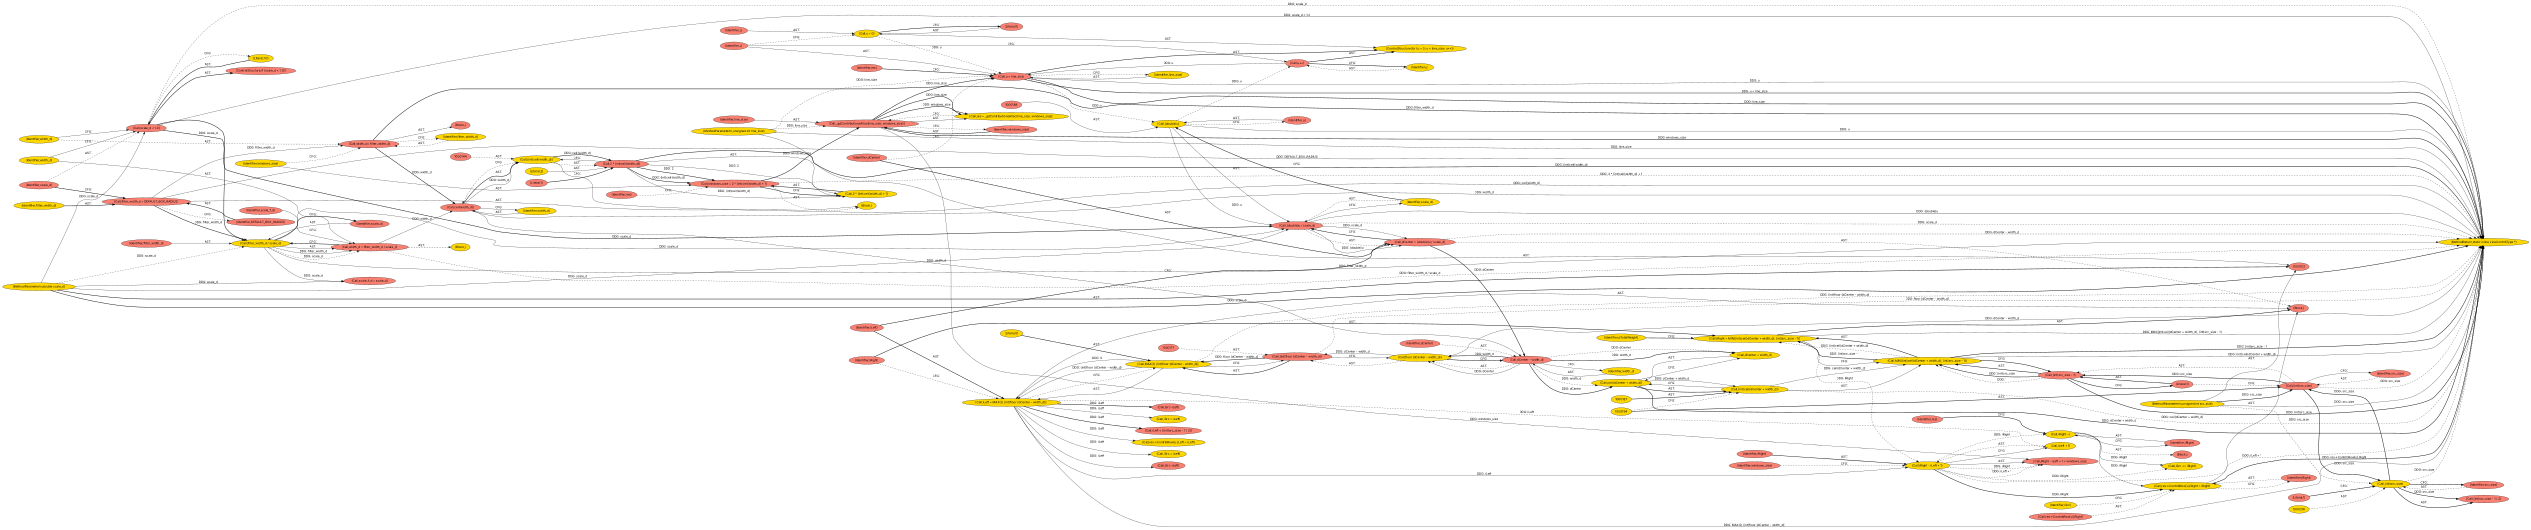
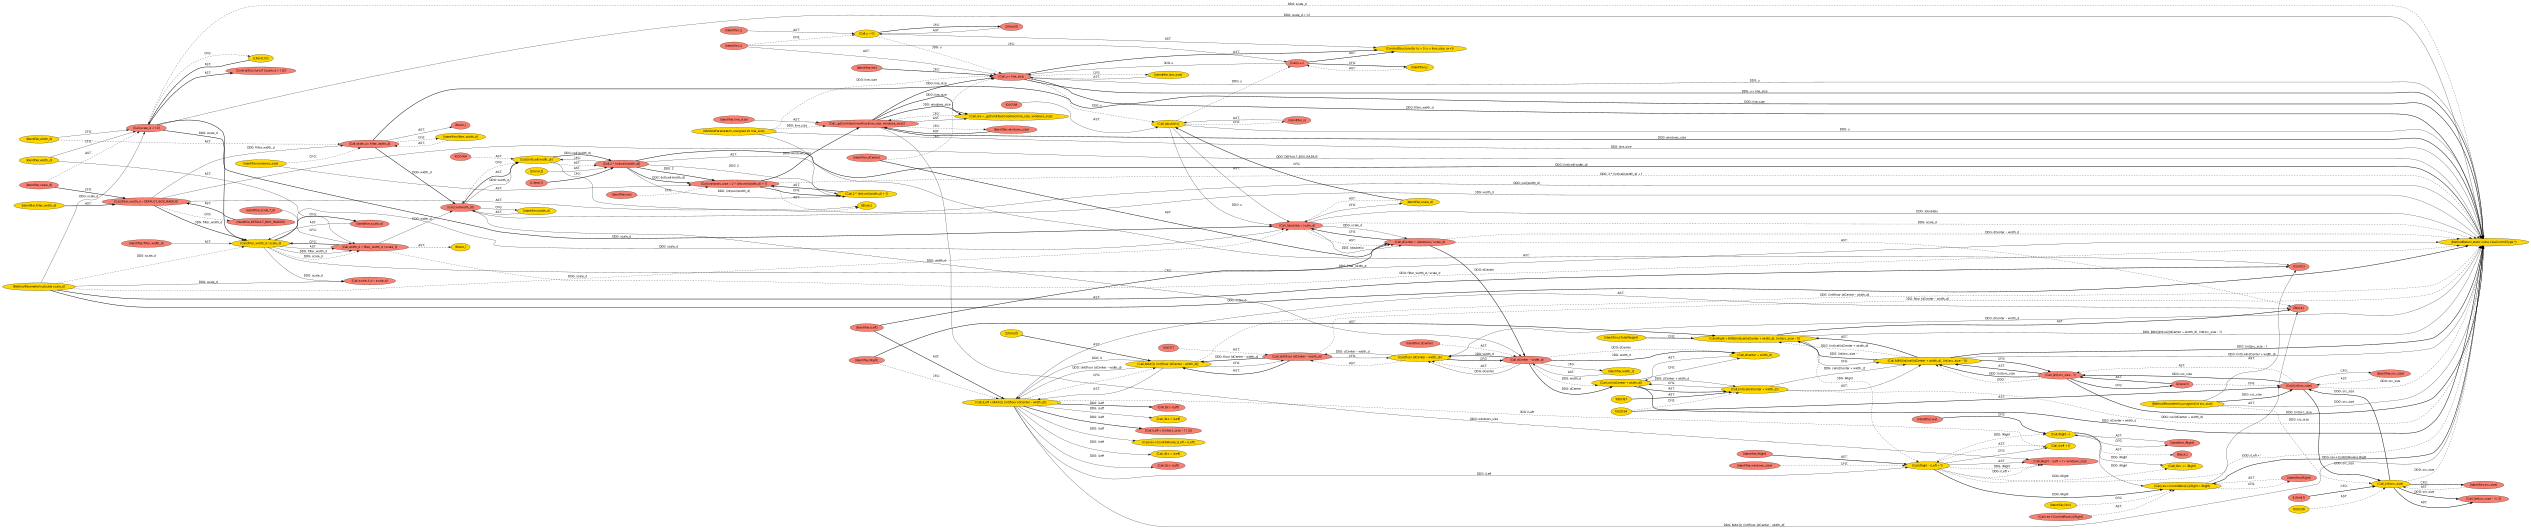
edge "(MethodParameterIn,double scale_d)" -> "(Call,(double)u / scale_d)": style solid -> dashed
